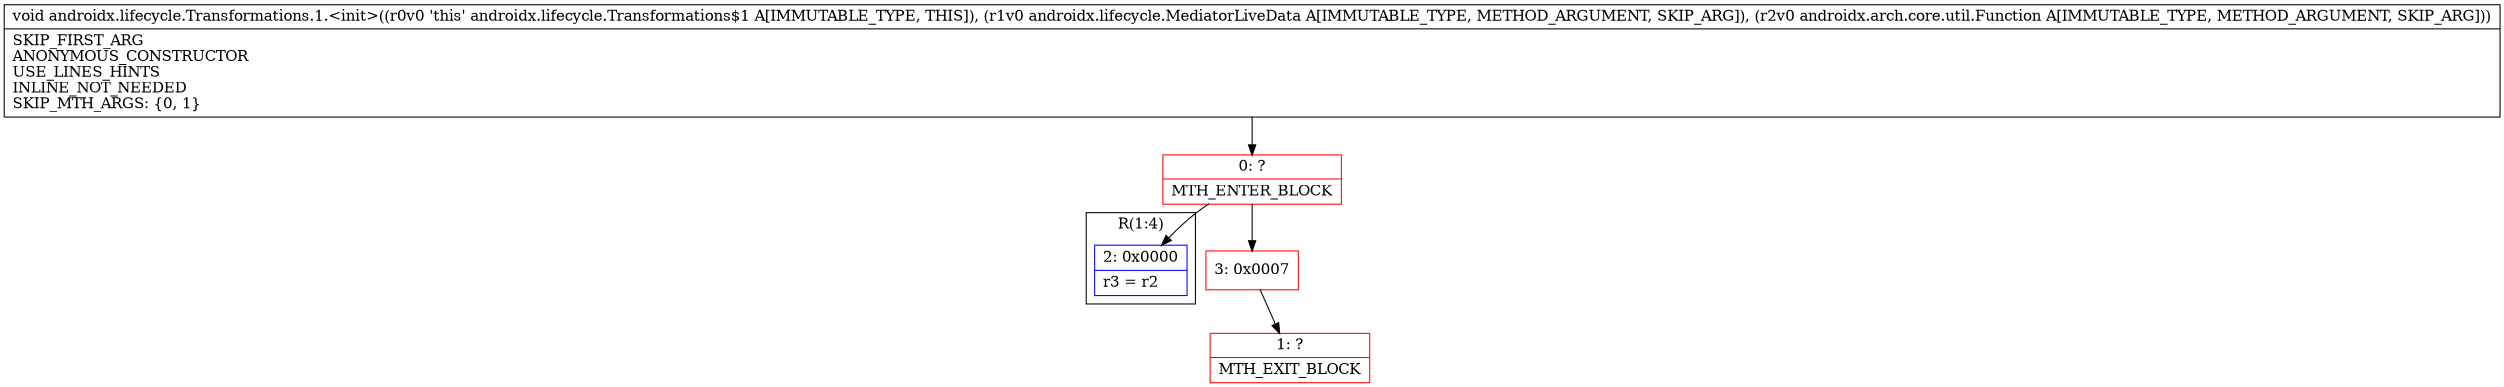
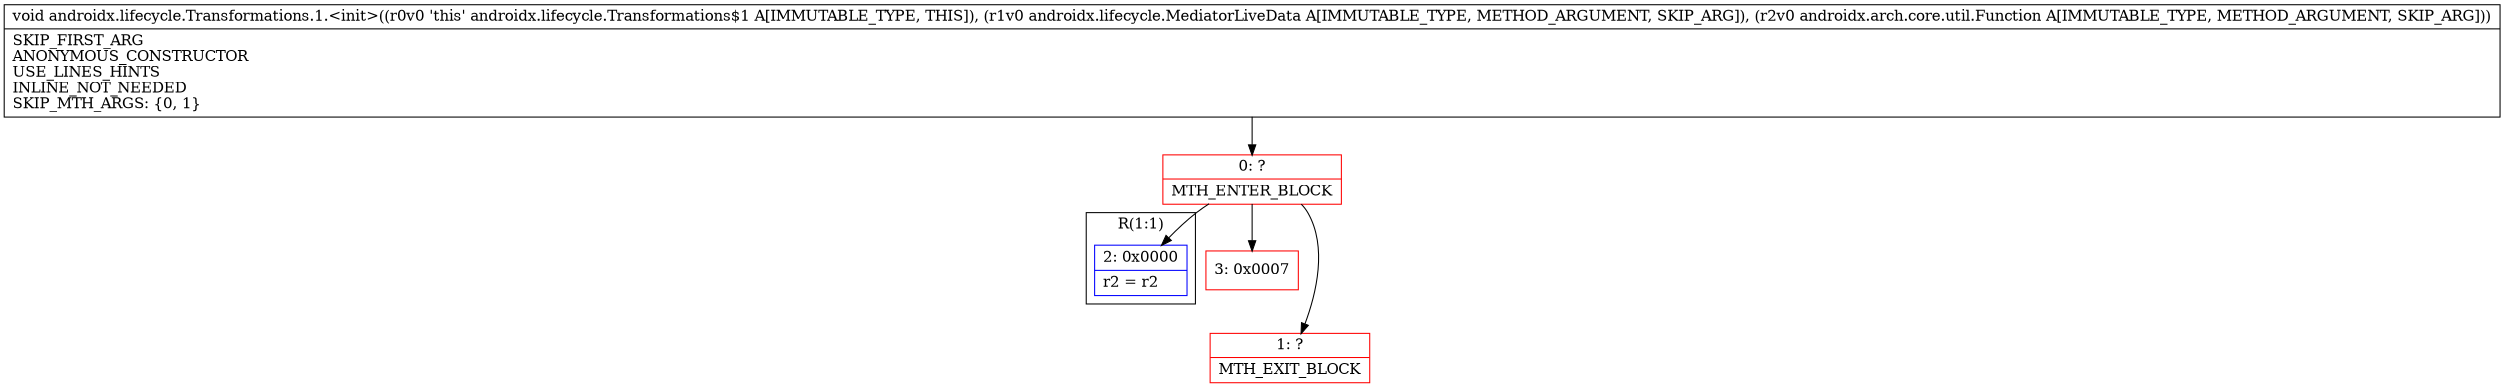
cluster "R(1:4)": label "R(1:4)" -> "R(1:1)"
node "2: 0x0000": text "r3 = r2" -> "r2 = r2"
edge "3: 0x0007" -> "1: ?": now "0: ?" -> "1: ?"
